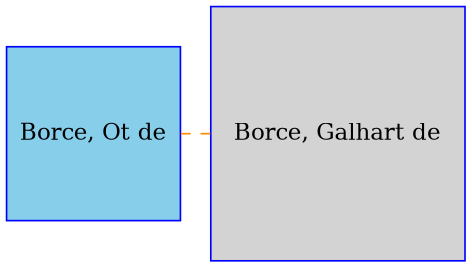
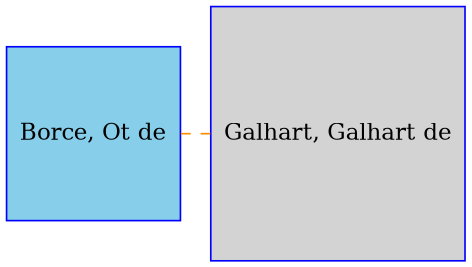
node "Borce, Galhart de": label "Borce, Galhart de" -> "Galhart, Galhart de"
